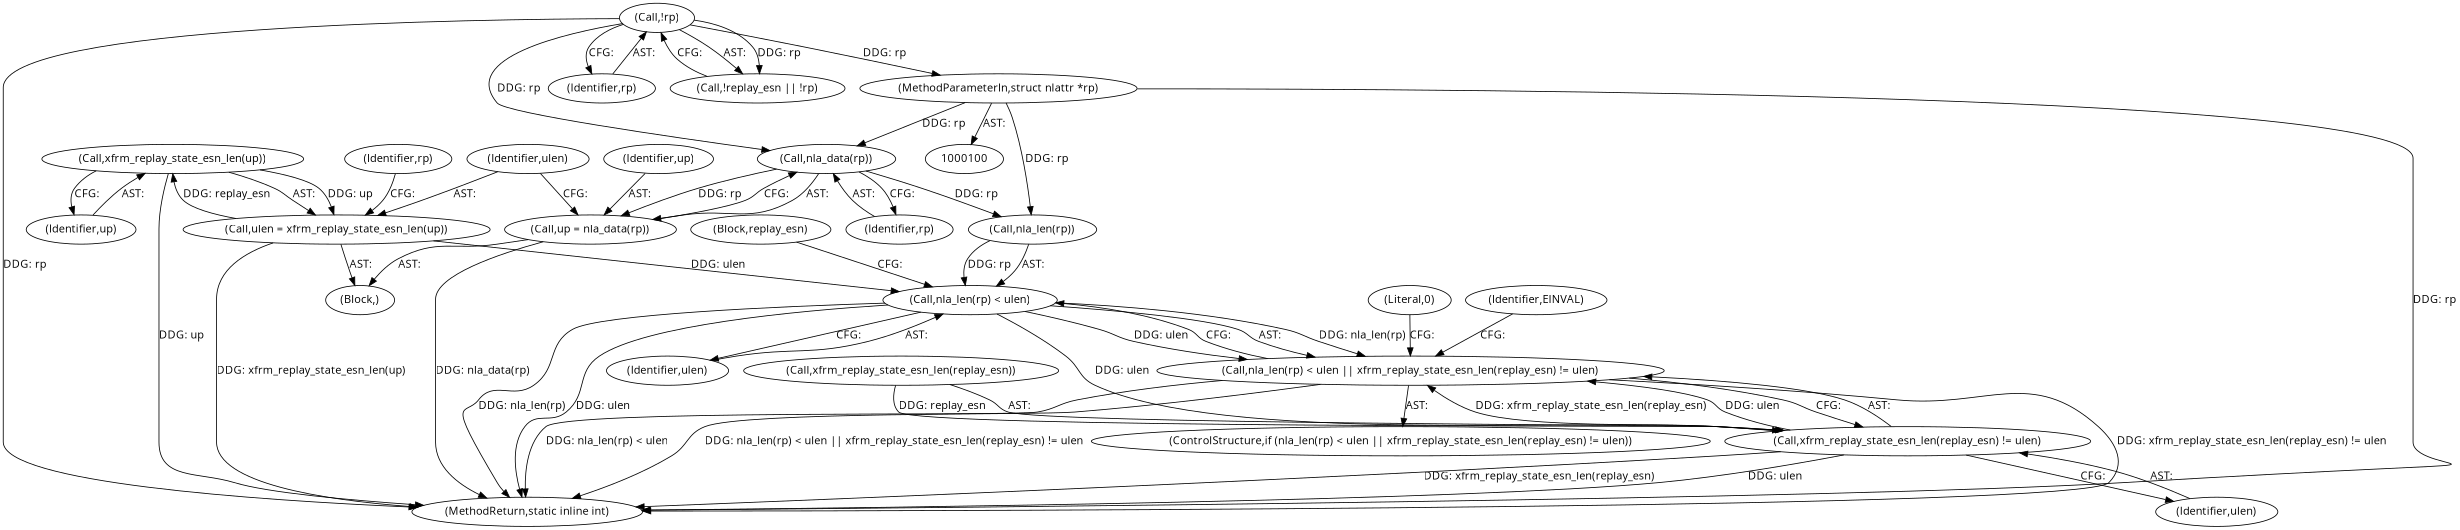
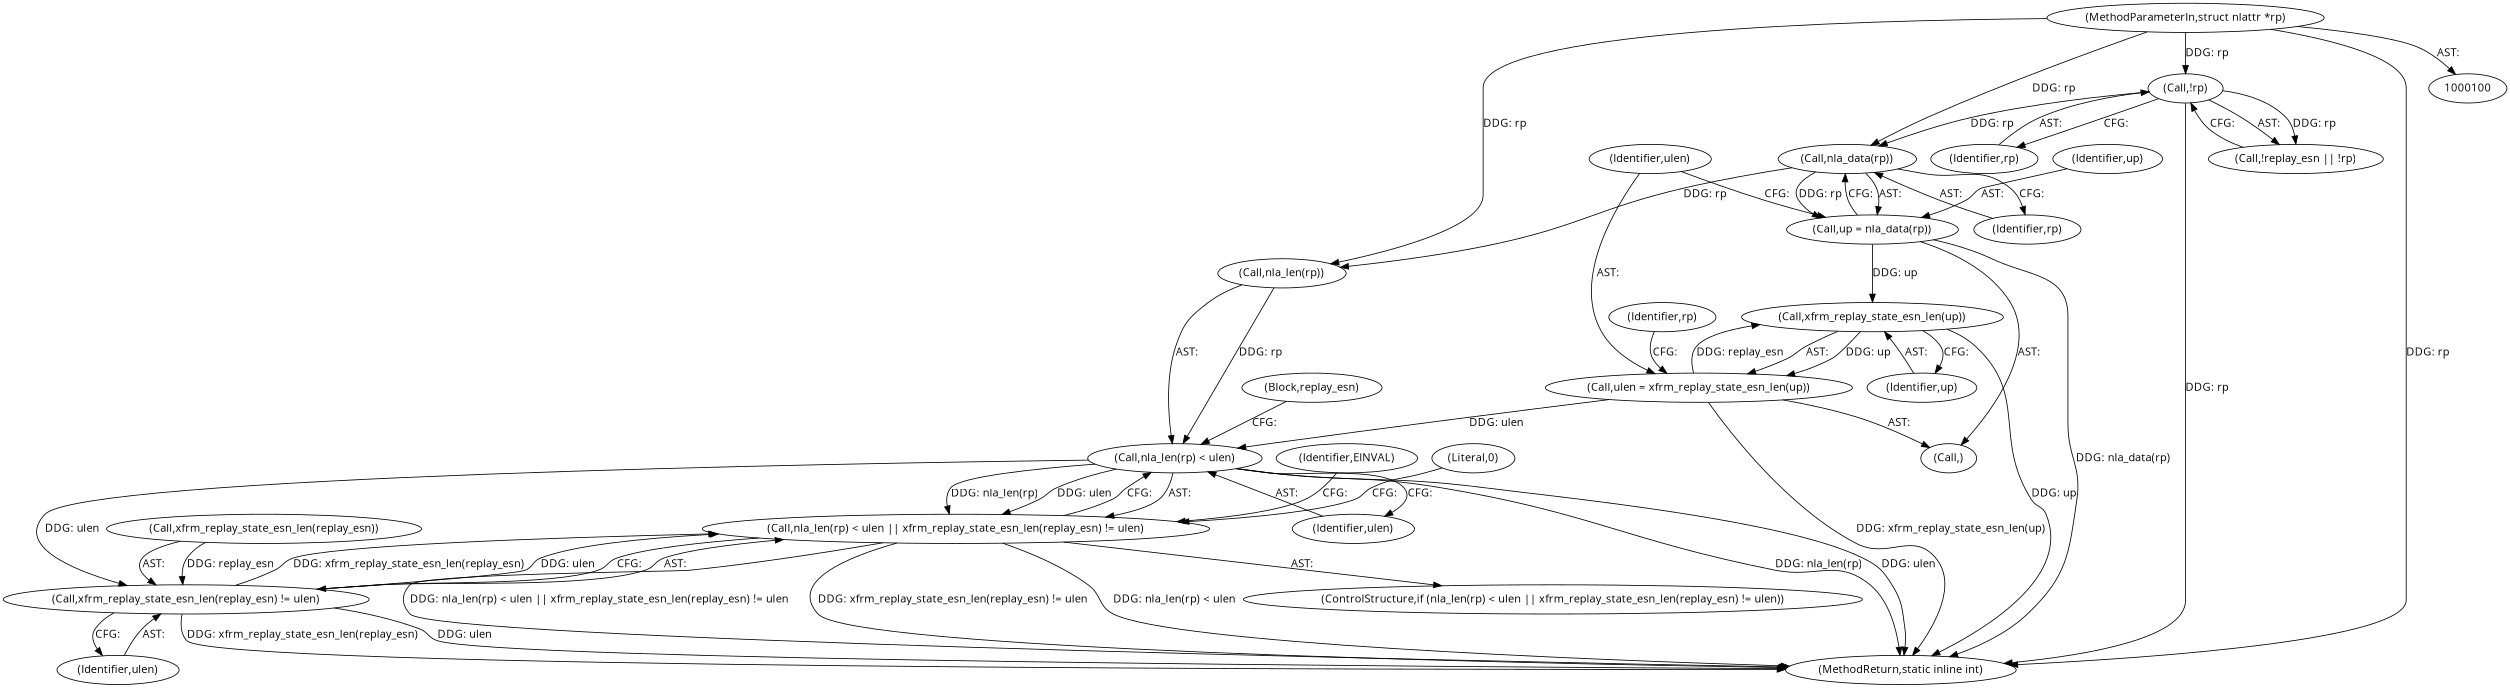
edge "(Call,!rp)" -> "(MethodParameterIn,struct nlattr *rp)": reversed
edge "(Call,up = nla_data(rp))" -> "(Call,xfrm_replay_state_esn_len(up))": added, label "DDG: up"
node "(Block,)": label "(Block,)" -> "(Call,)"
